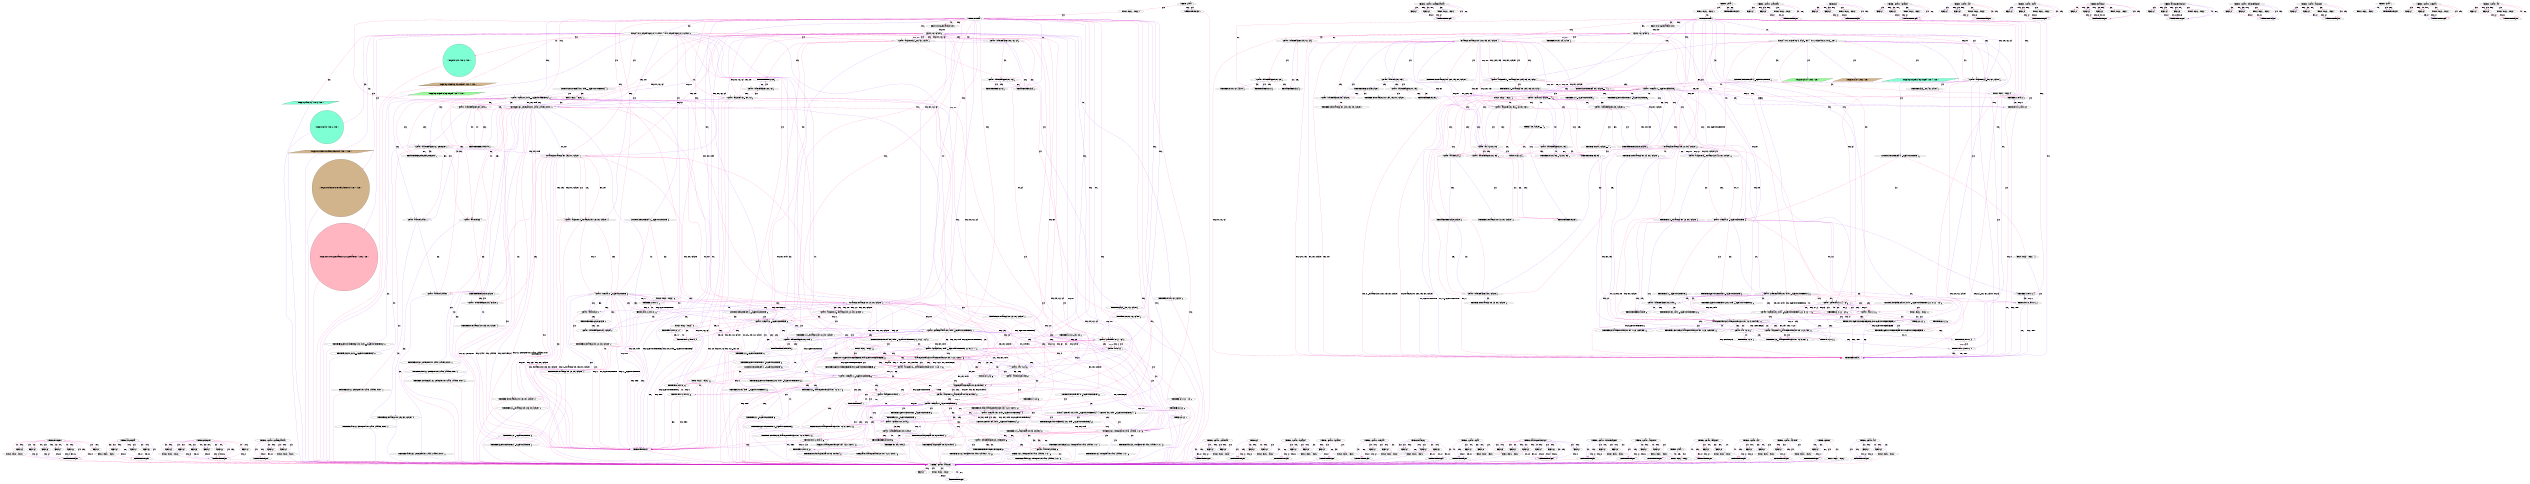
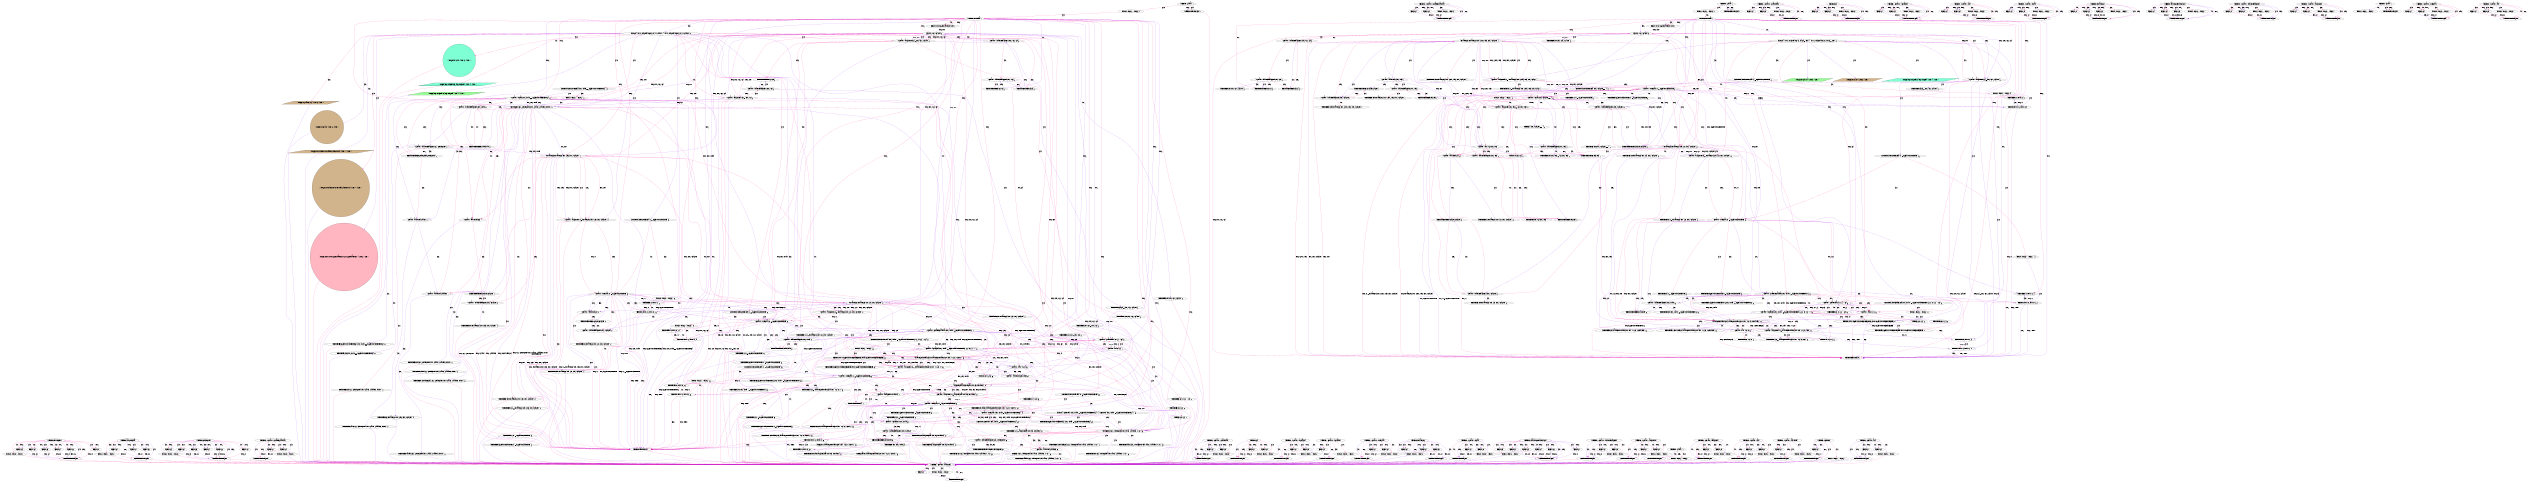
node "<(LOCAL,long unsigned eip: long unsigned)<SUB>4</SUB>>": fillcolor tan -> aquamarine
edge "(CONTROL_STRUCTURE,IF,if (ctxt->op_bytes == 4))" -> "(<operator>.equals,ctxt->op_bytes == 4)": added, label "AST:"
node "<(LOCAL,u16 old_cs: u16)<SUB>5</SUB>>": fillcolor aquamarine -> tan
edge "(<operator>.equals,ctxt->op_bytes == 4)" -> "(<operator>.assignment,ctxt->_eip = (u32)ctxt->_eip)": label "CDG: " -> "MODE: "
edge "(<operator>.assignment,ctxt->_eip = (u32)ctxt->_eip)" -> "(<operator>.cast,(u32)ctxt->_eip)": now "(<operator>.addressOf,&ctxt->_eip)" -> "(<operator>.cast,(u32)ctxt->_eip)"
node "<(LOCAL,int cpl: int)<SUB>6</SUB>>": fillcolor aquamarine -> tan
edge "(<operator>.assignment,*ops = ctxt->ops)" -> "(IDENTIFIER,ops,*ops = ctxt->ops)": removed, label "AST:"
edge "(LITERAL,4,ctxt->op_bytes == 4)" -> "(UNKNOWN,u32,u32)": now "(<operator>.equals,ctxt->op_bytes == 4)" -> "(UNKNOWN,u32,u32)"
edge "(<operator>.indirectFieldAccess,ops->get_segment)" -> "(<operator>.addressOf,&eip)": now "(emulate_pop,emulate_pop(ctxt, &eip, ctxt->op_bytes))" -> "(<operator>.addressOf,&eip)"
edge "(<operator>.indirectFieldAccess,ops->get_segment)" -> "(<operator>.addressOf,&old_cs)": now "(FIELD_IDENTIFIER,get_segment,get_segment)" -> "(<operator>.addressOf,&old_cs)"
node "(IDENTIFIER,ctxt,(u32)ctxt->_eip)": added
node "(IDENTIFIER,ctxt,*ops = ctxt->ops)": added
edge "(<operator>.fieldAccess,new_desc.l)" -> "(assign_eip_far,assign_eip_far(ctxt, eip, new_desc.l))": added, label "CFG:"
edge "(WARN_ON,WARN_ON(!ctxt->mode != X86EMUL_MODE_PROT64))" -> "(FIELD_IDENTIFIER,set_segment,set_segment)": now "(WARN_ON,WARN_ON(!ctxt->mode != X86EMUL_MODE_PROT64))" -> "(IDENTIFIER,rc,rc = assign_eip_far(ctxt, eip, new_desc.l))"
edge "(<operator>.indirectFieldAccess,ops->set_segment)" -> "(FIELD_IDENTIFIER,set_segment,set_segment)": label "AST: " -> "DDG: eip"
